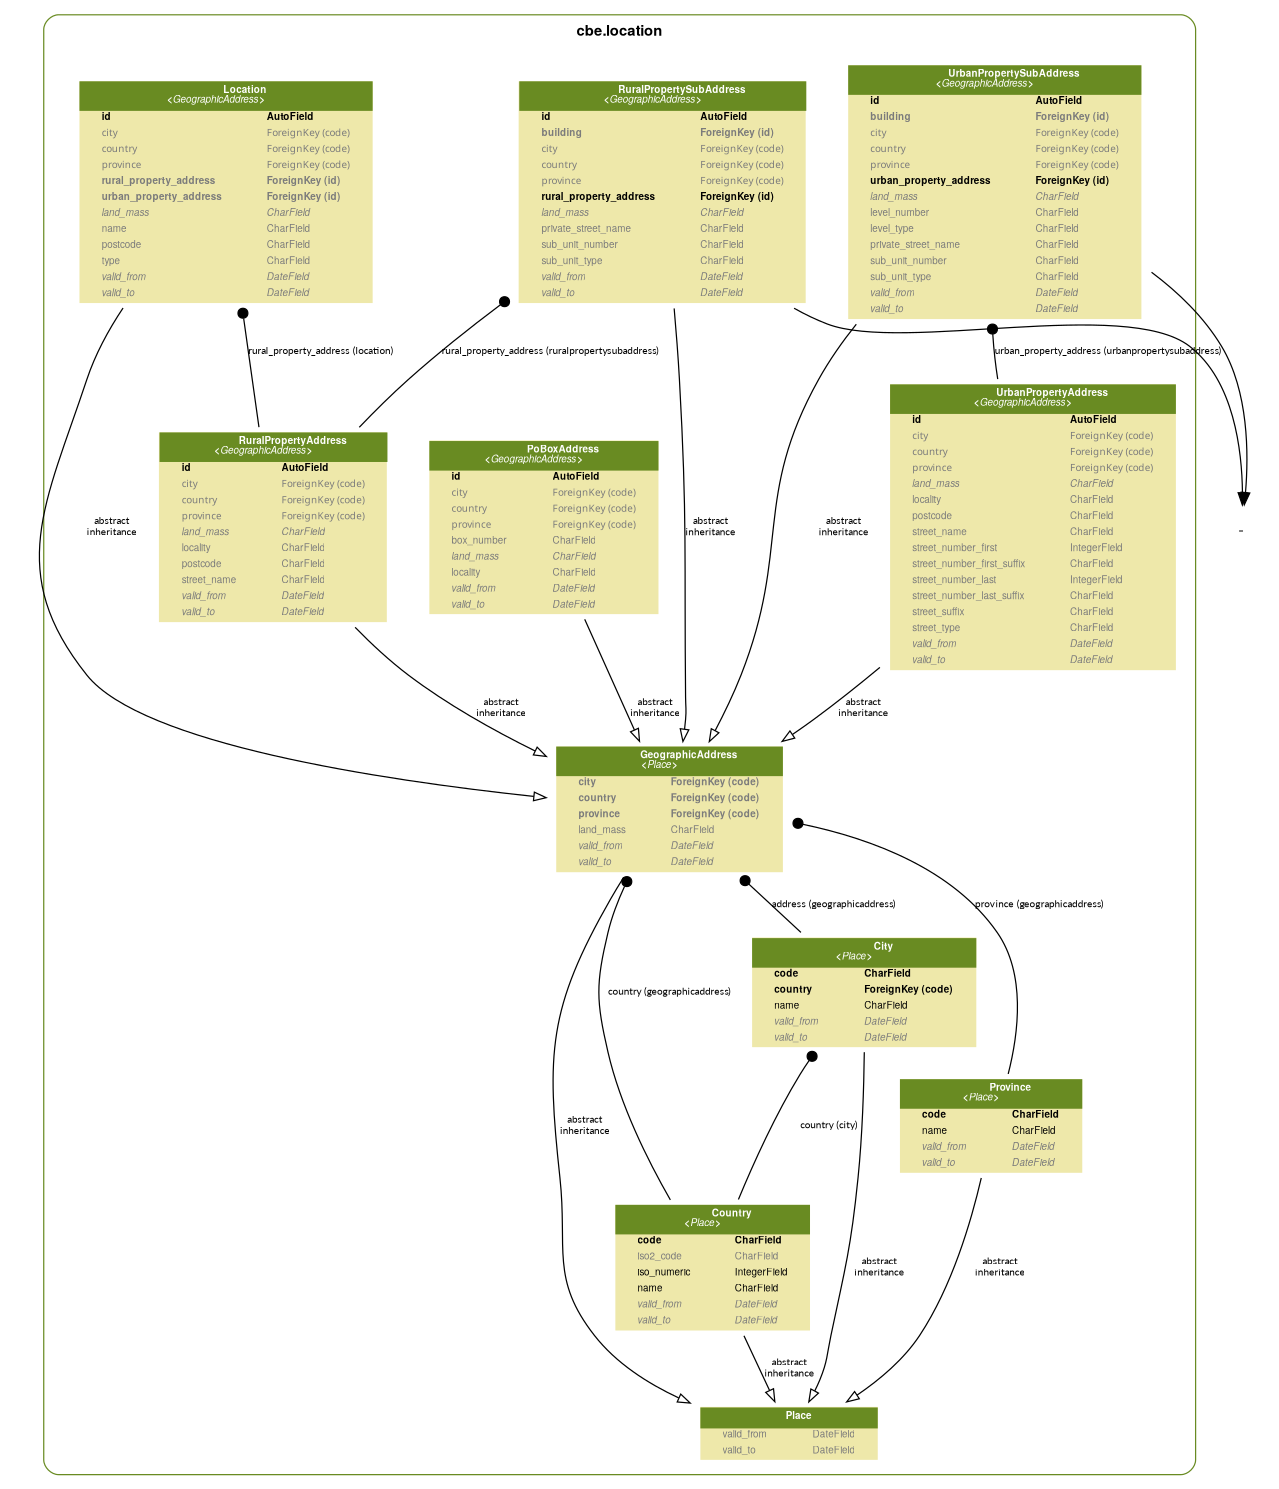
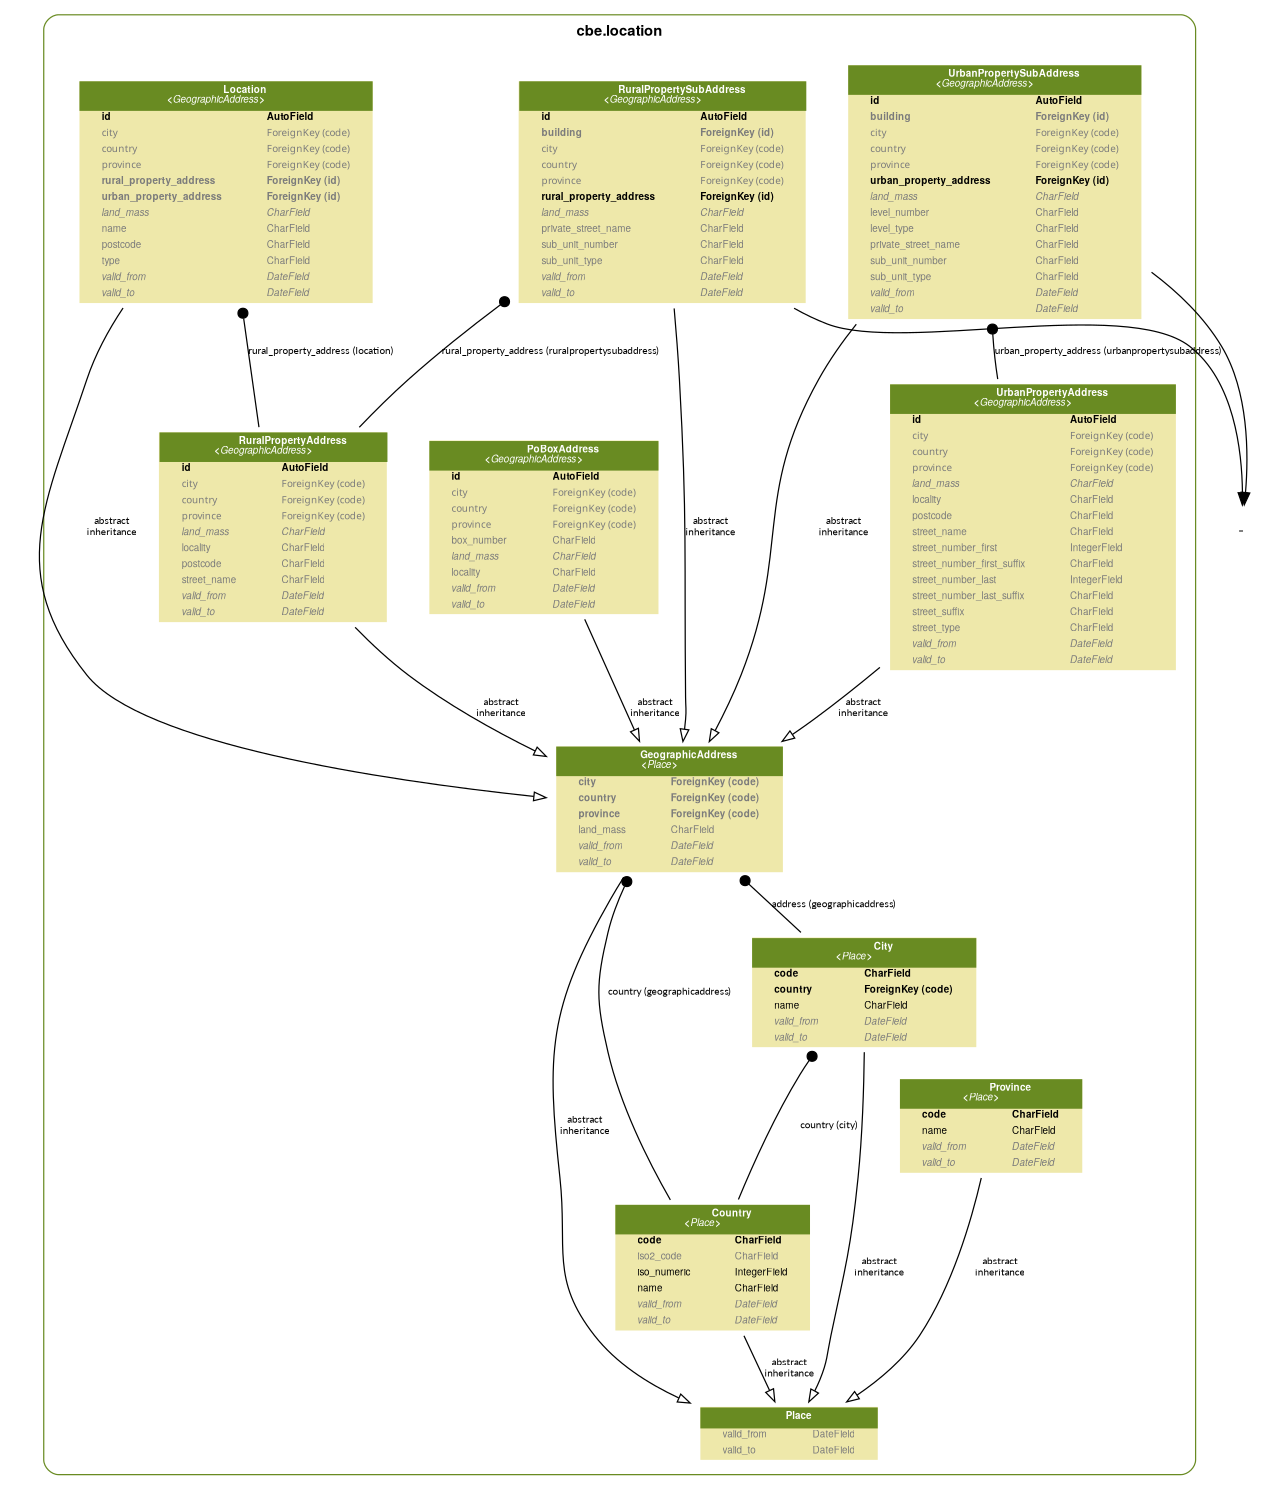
edge "GeographicAddress" -- "Province": removed, label "province (geographicaddress)"
